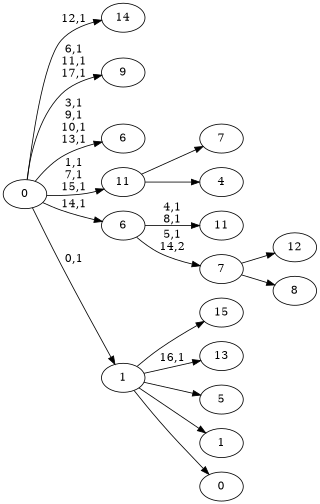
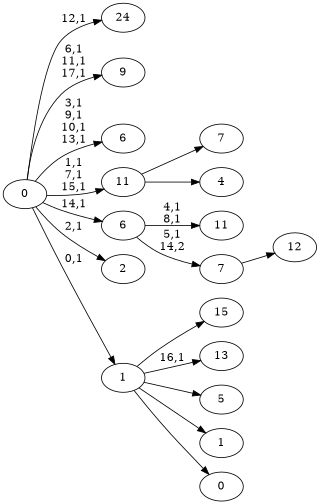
node "14": label "14" -> "24"
node "2": added
node "8": removed
